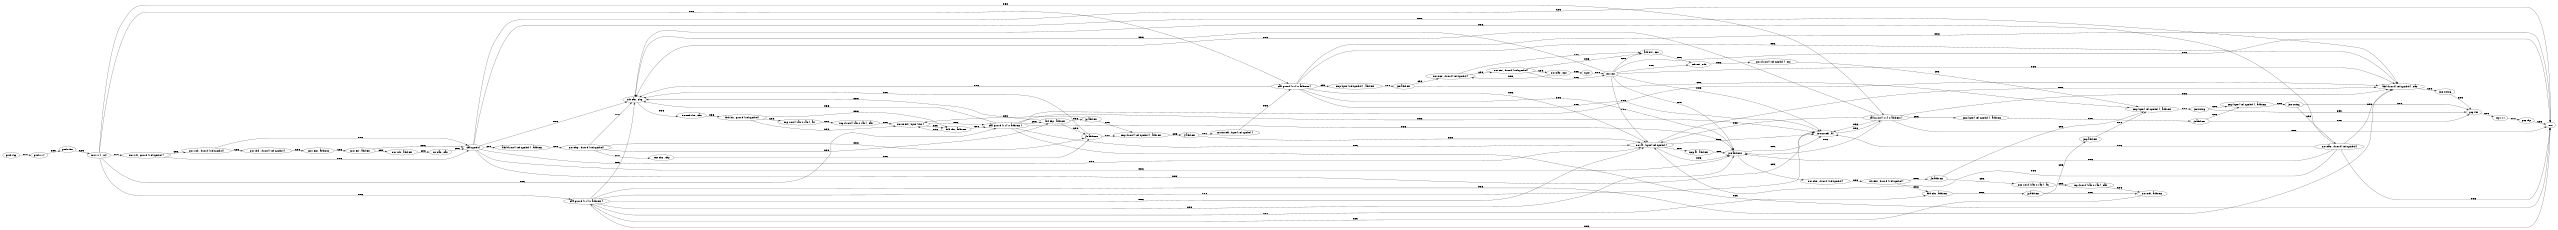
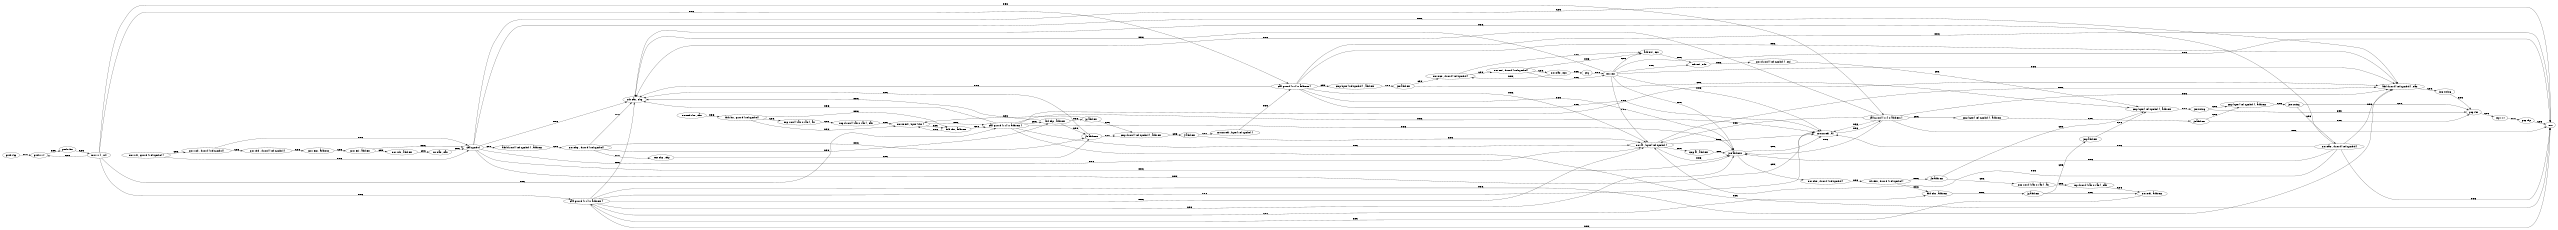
node "byte": label "byte" -> "cdq"
edge "sub eax , ebp" -> "movsxd rbx , eax": removed, label "DFG"
edge "mov r14 , rdi" -> "mov rdi , qword [ rel symbol ]": now "mov r14 , rdi" -> "push r14"
